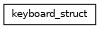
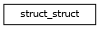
node "keyboard_struct": label "keyboard_struct" -> "struct_struct"
